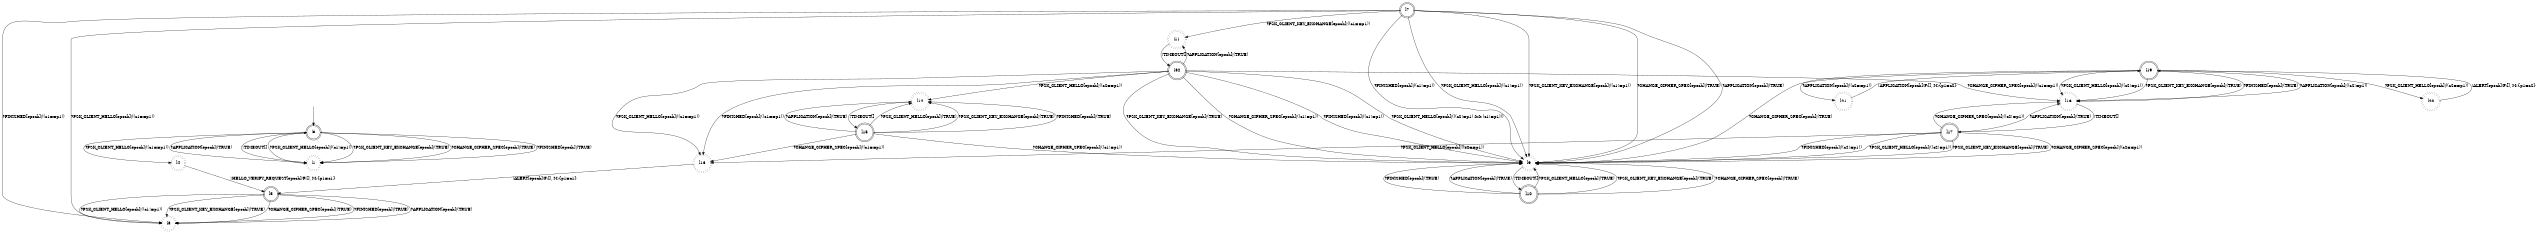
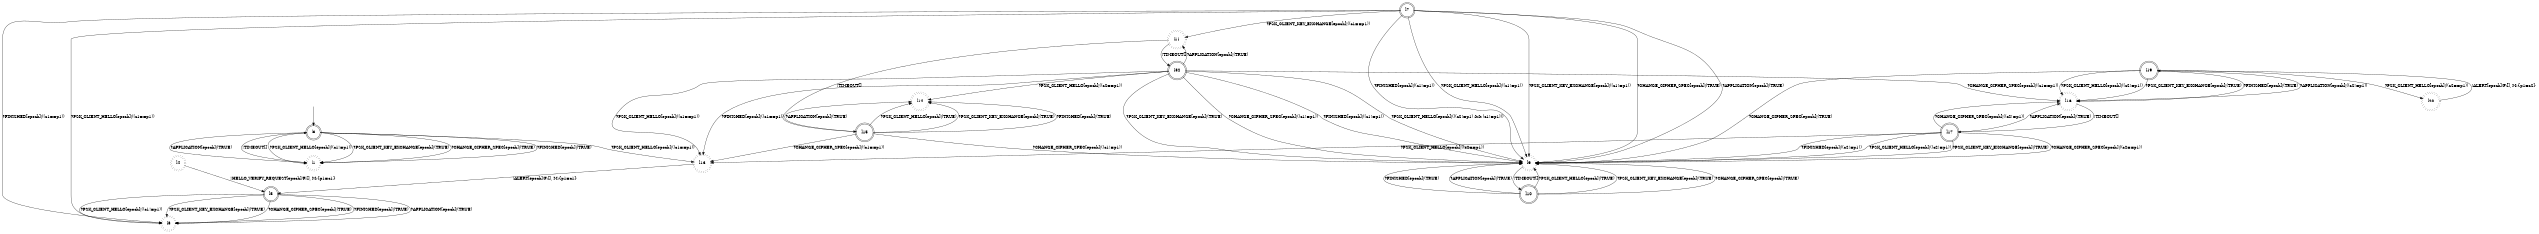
node "l21": removed
edge "l14" -> "l15": now "l11" -> "l15"
edge "l3" -> "l4": now "l3" -> "l13"
